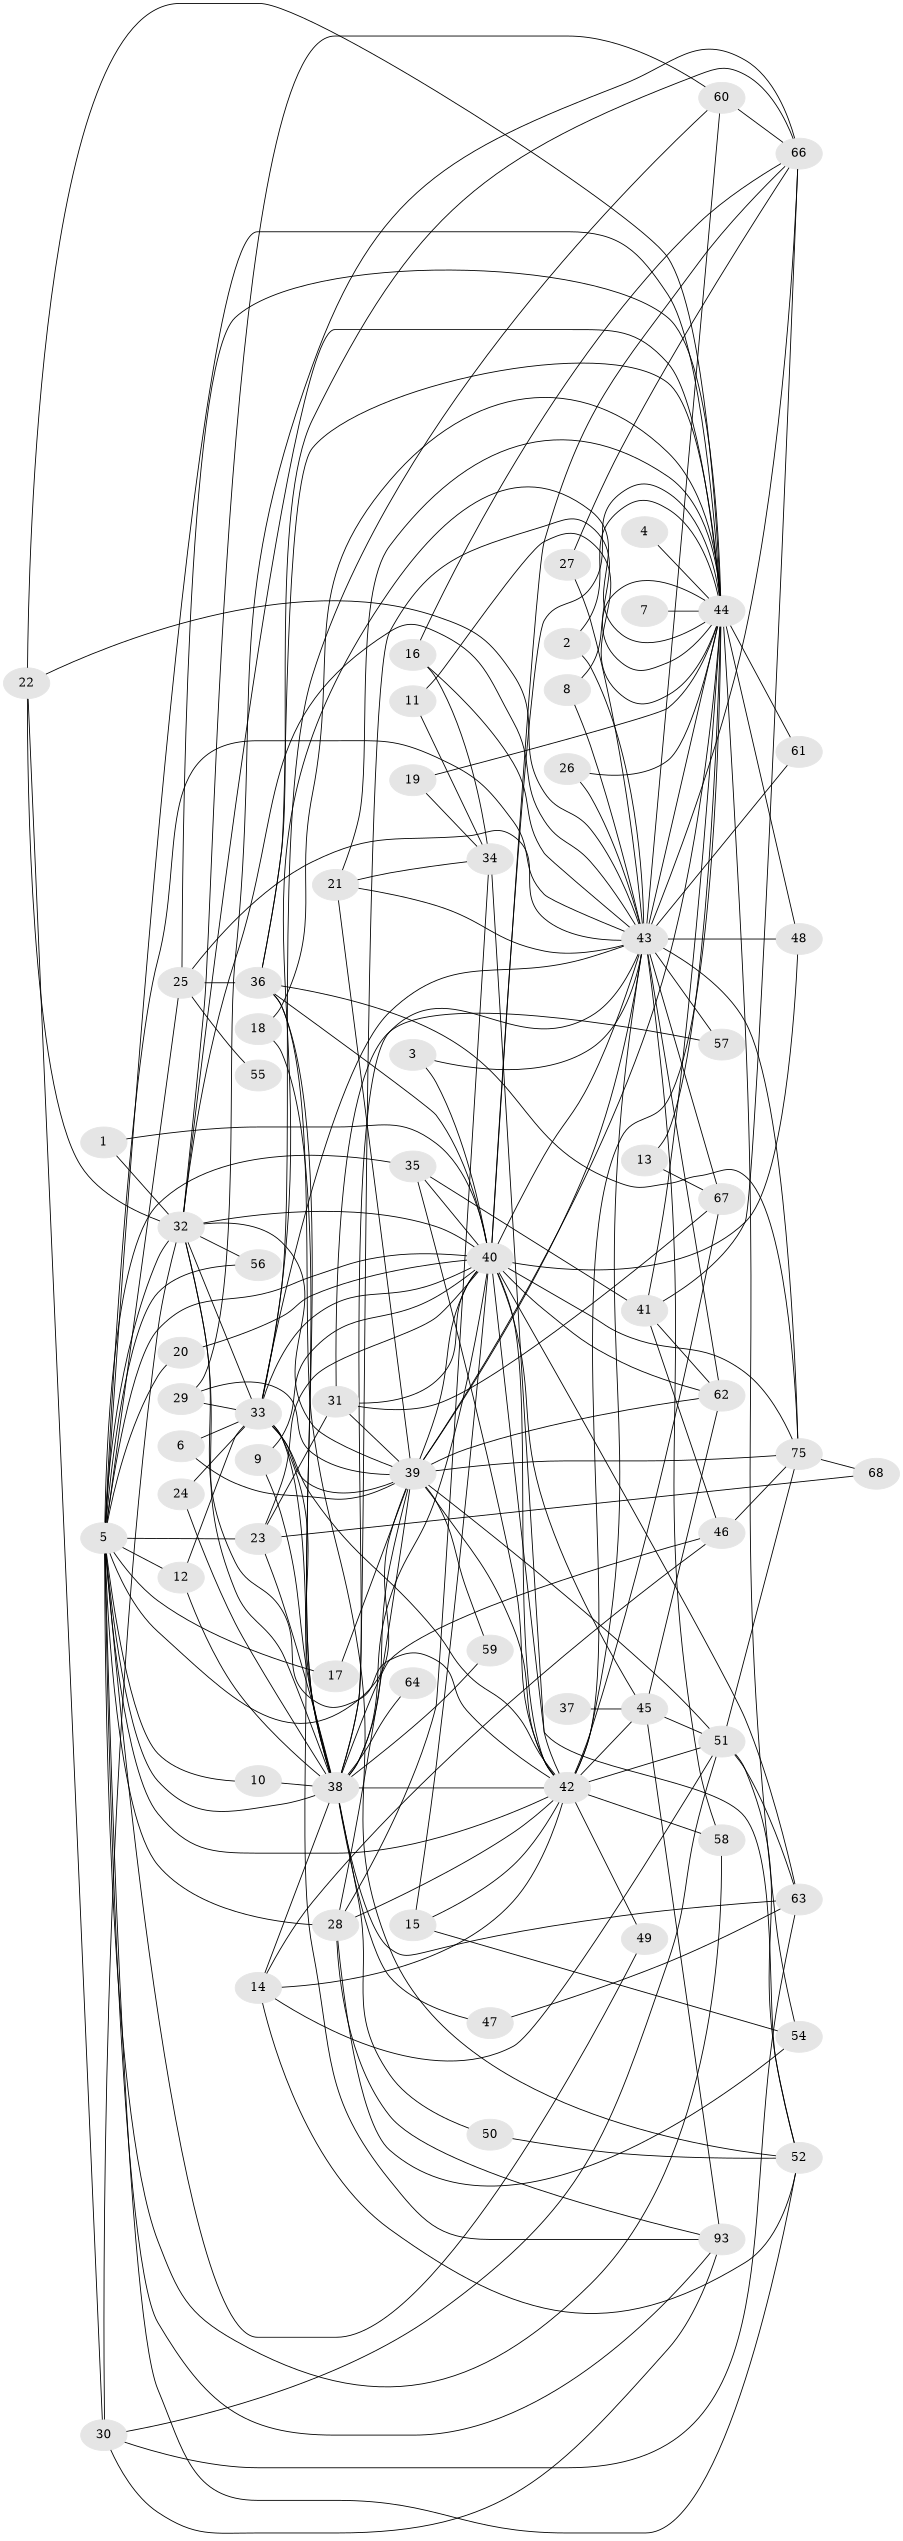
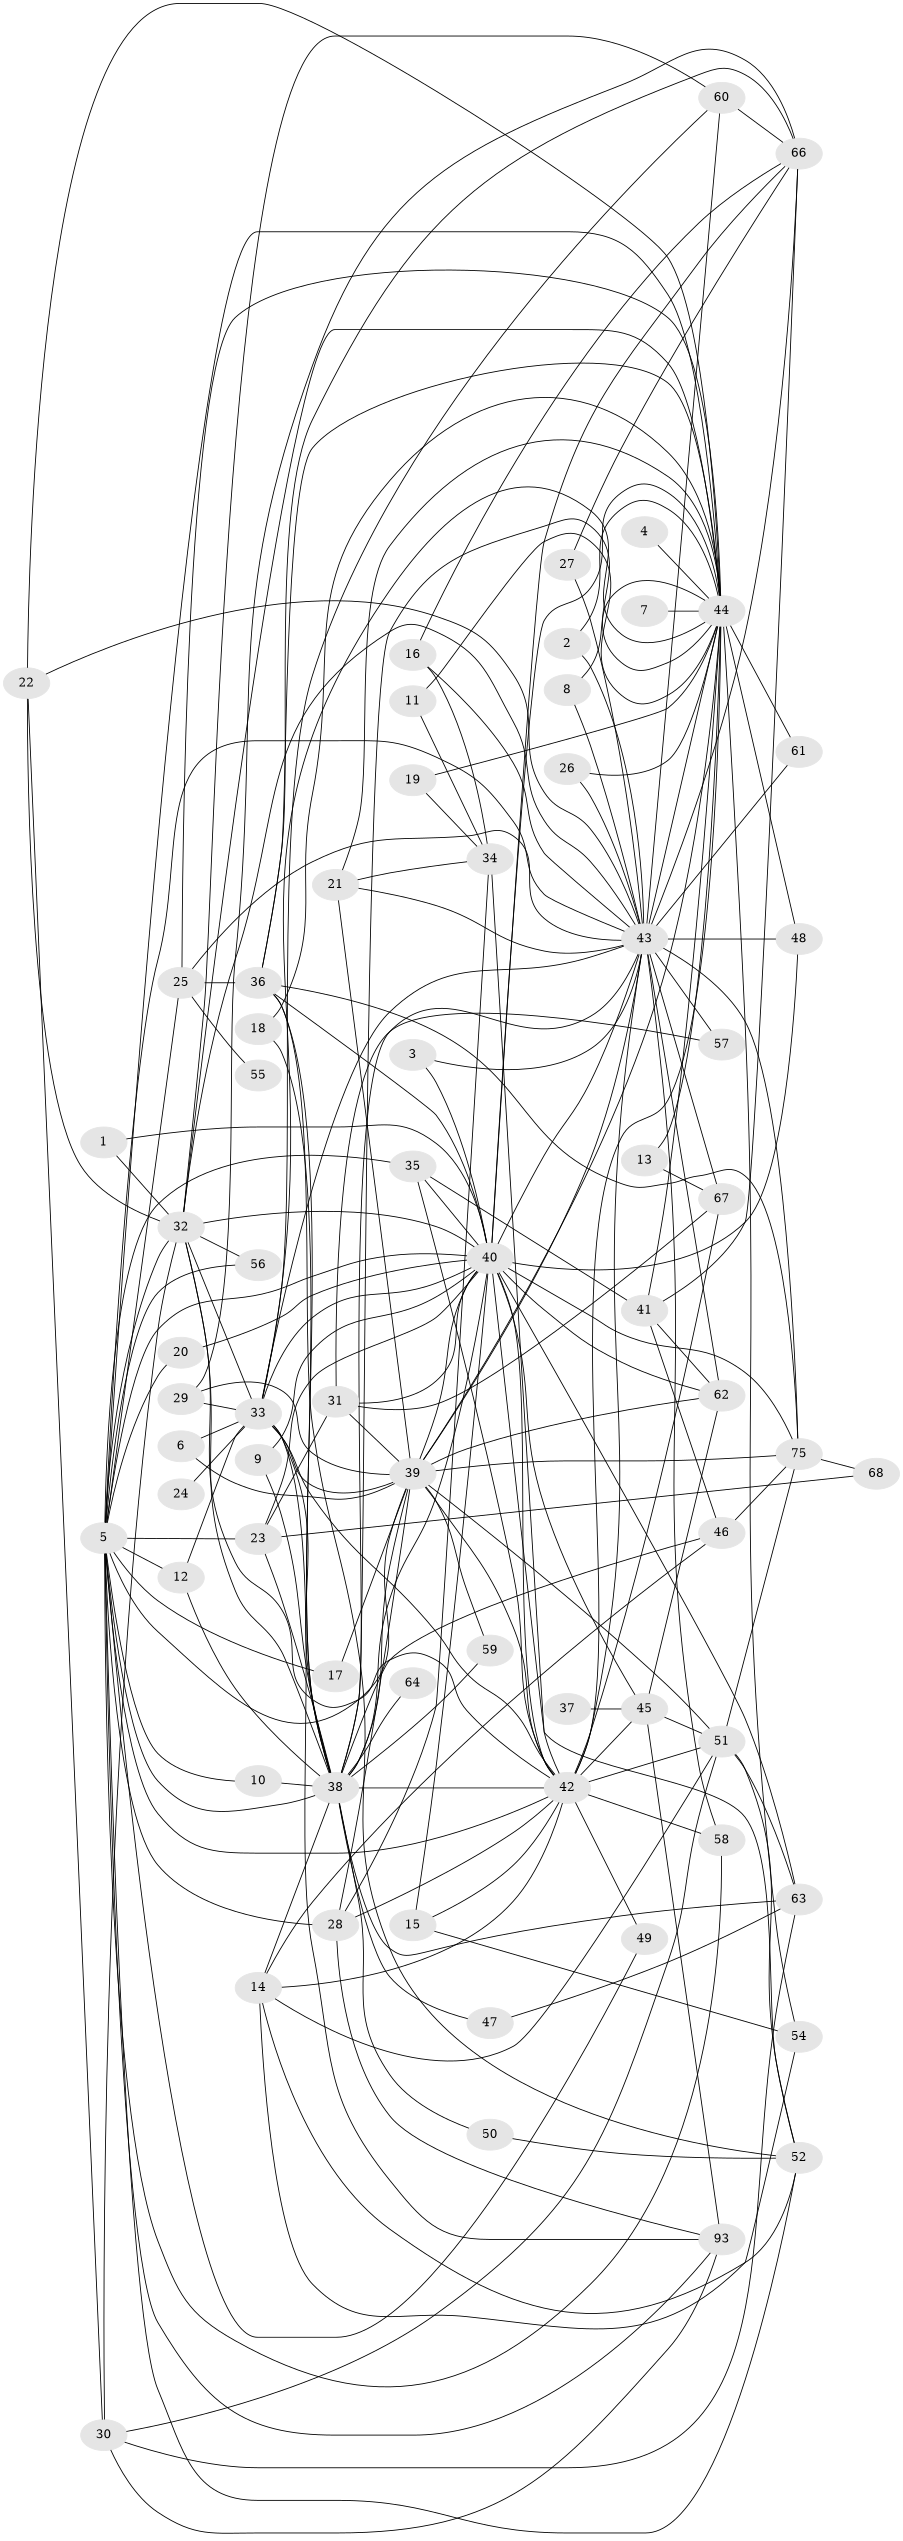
edge "32" -- "39": removed
edge "24" -- "38": removed
edge "28" -- "54": now "14" -- "54"
